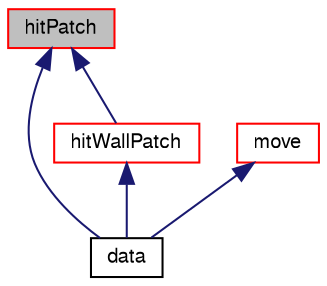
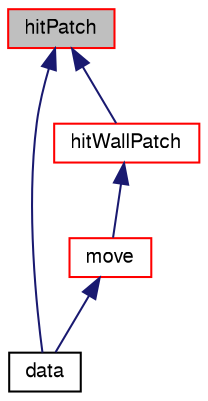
edge "data" -> "hitWallPatch": now "move" -> "hitWallPatch"
